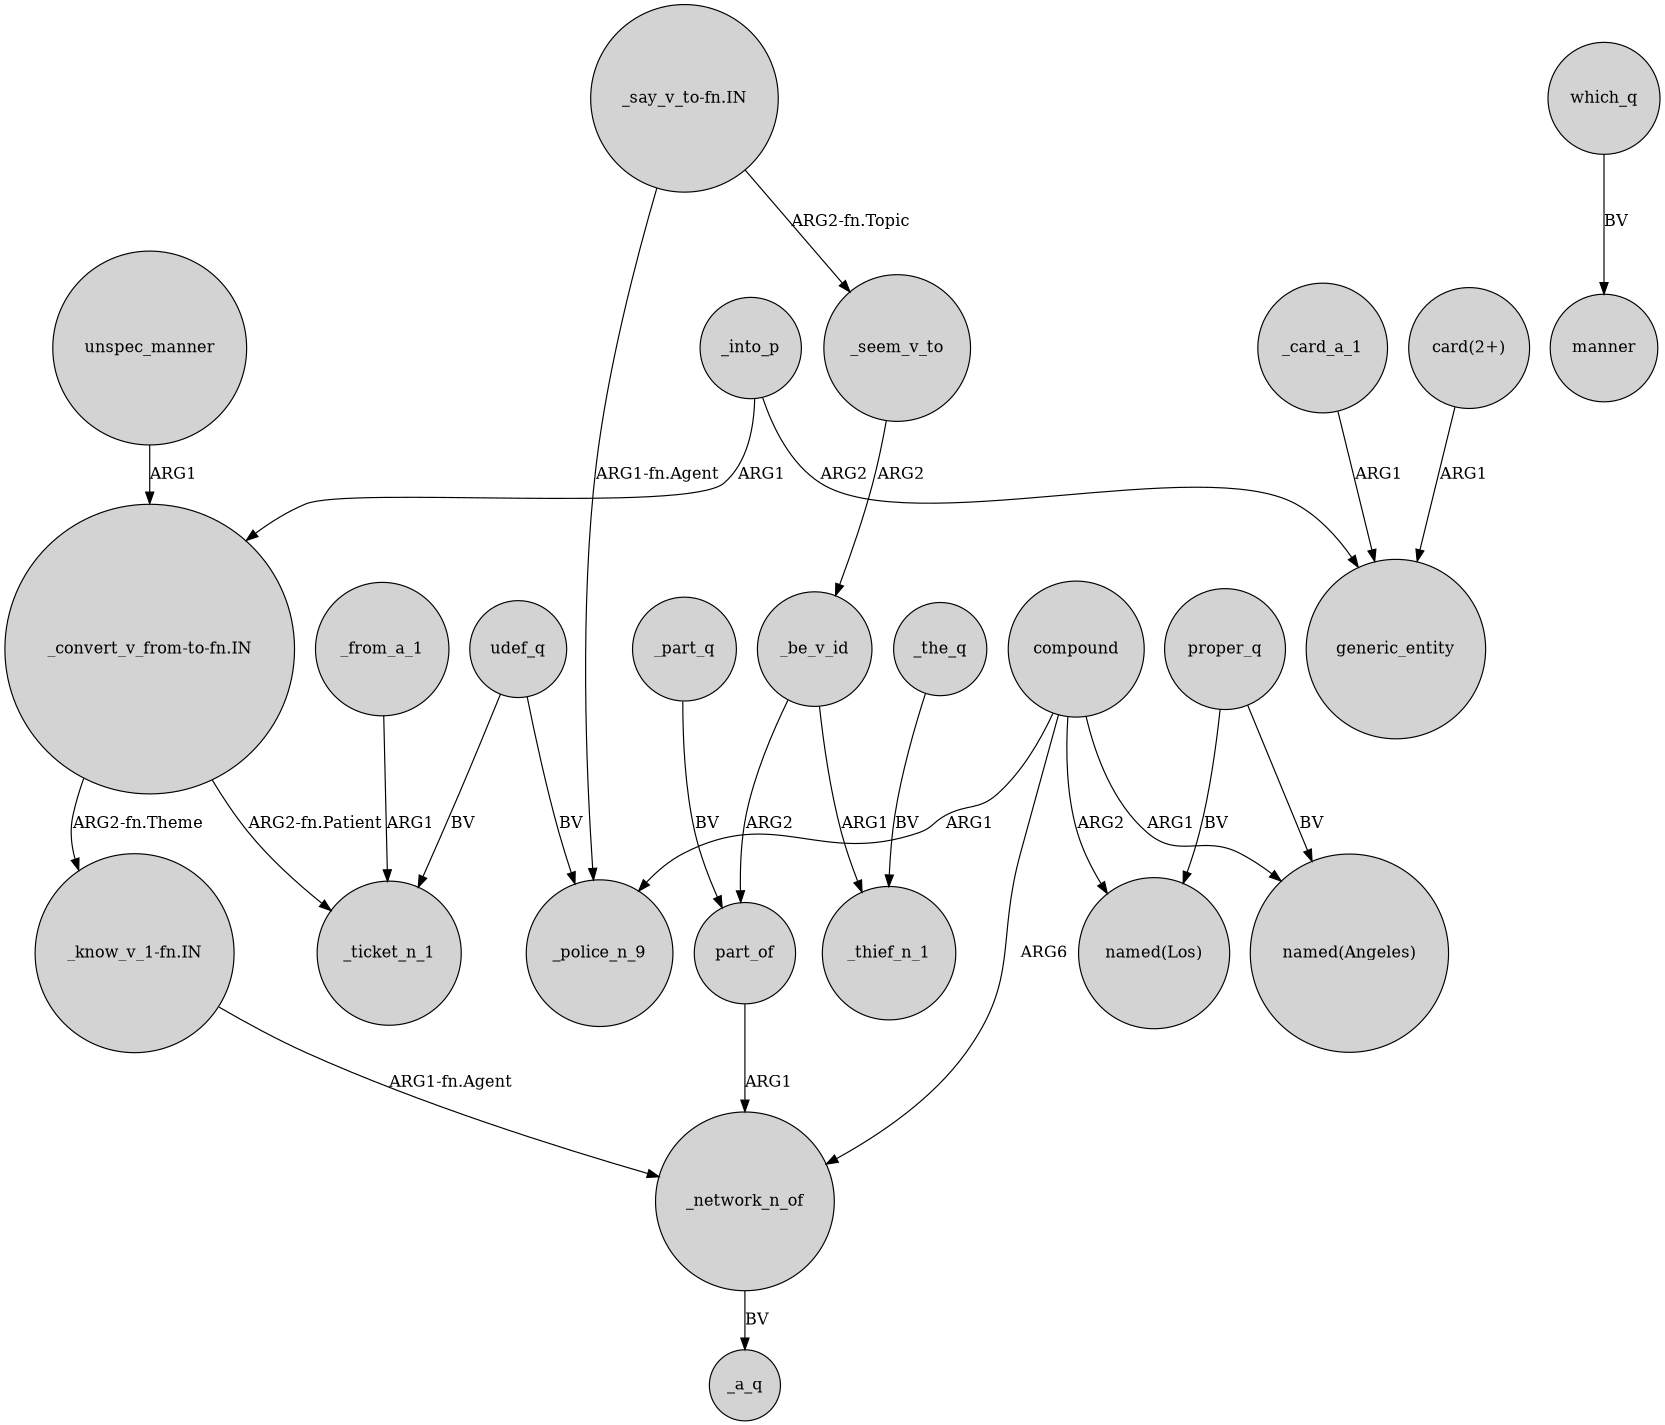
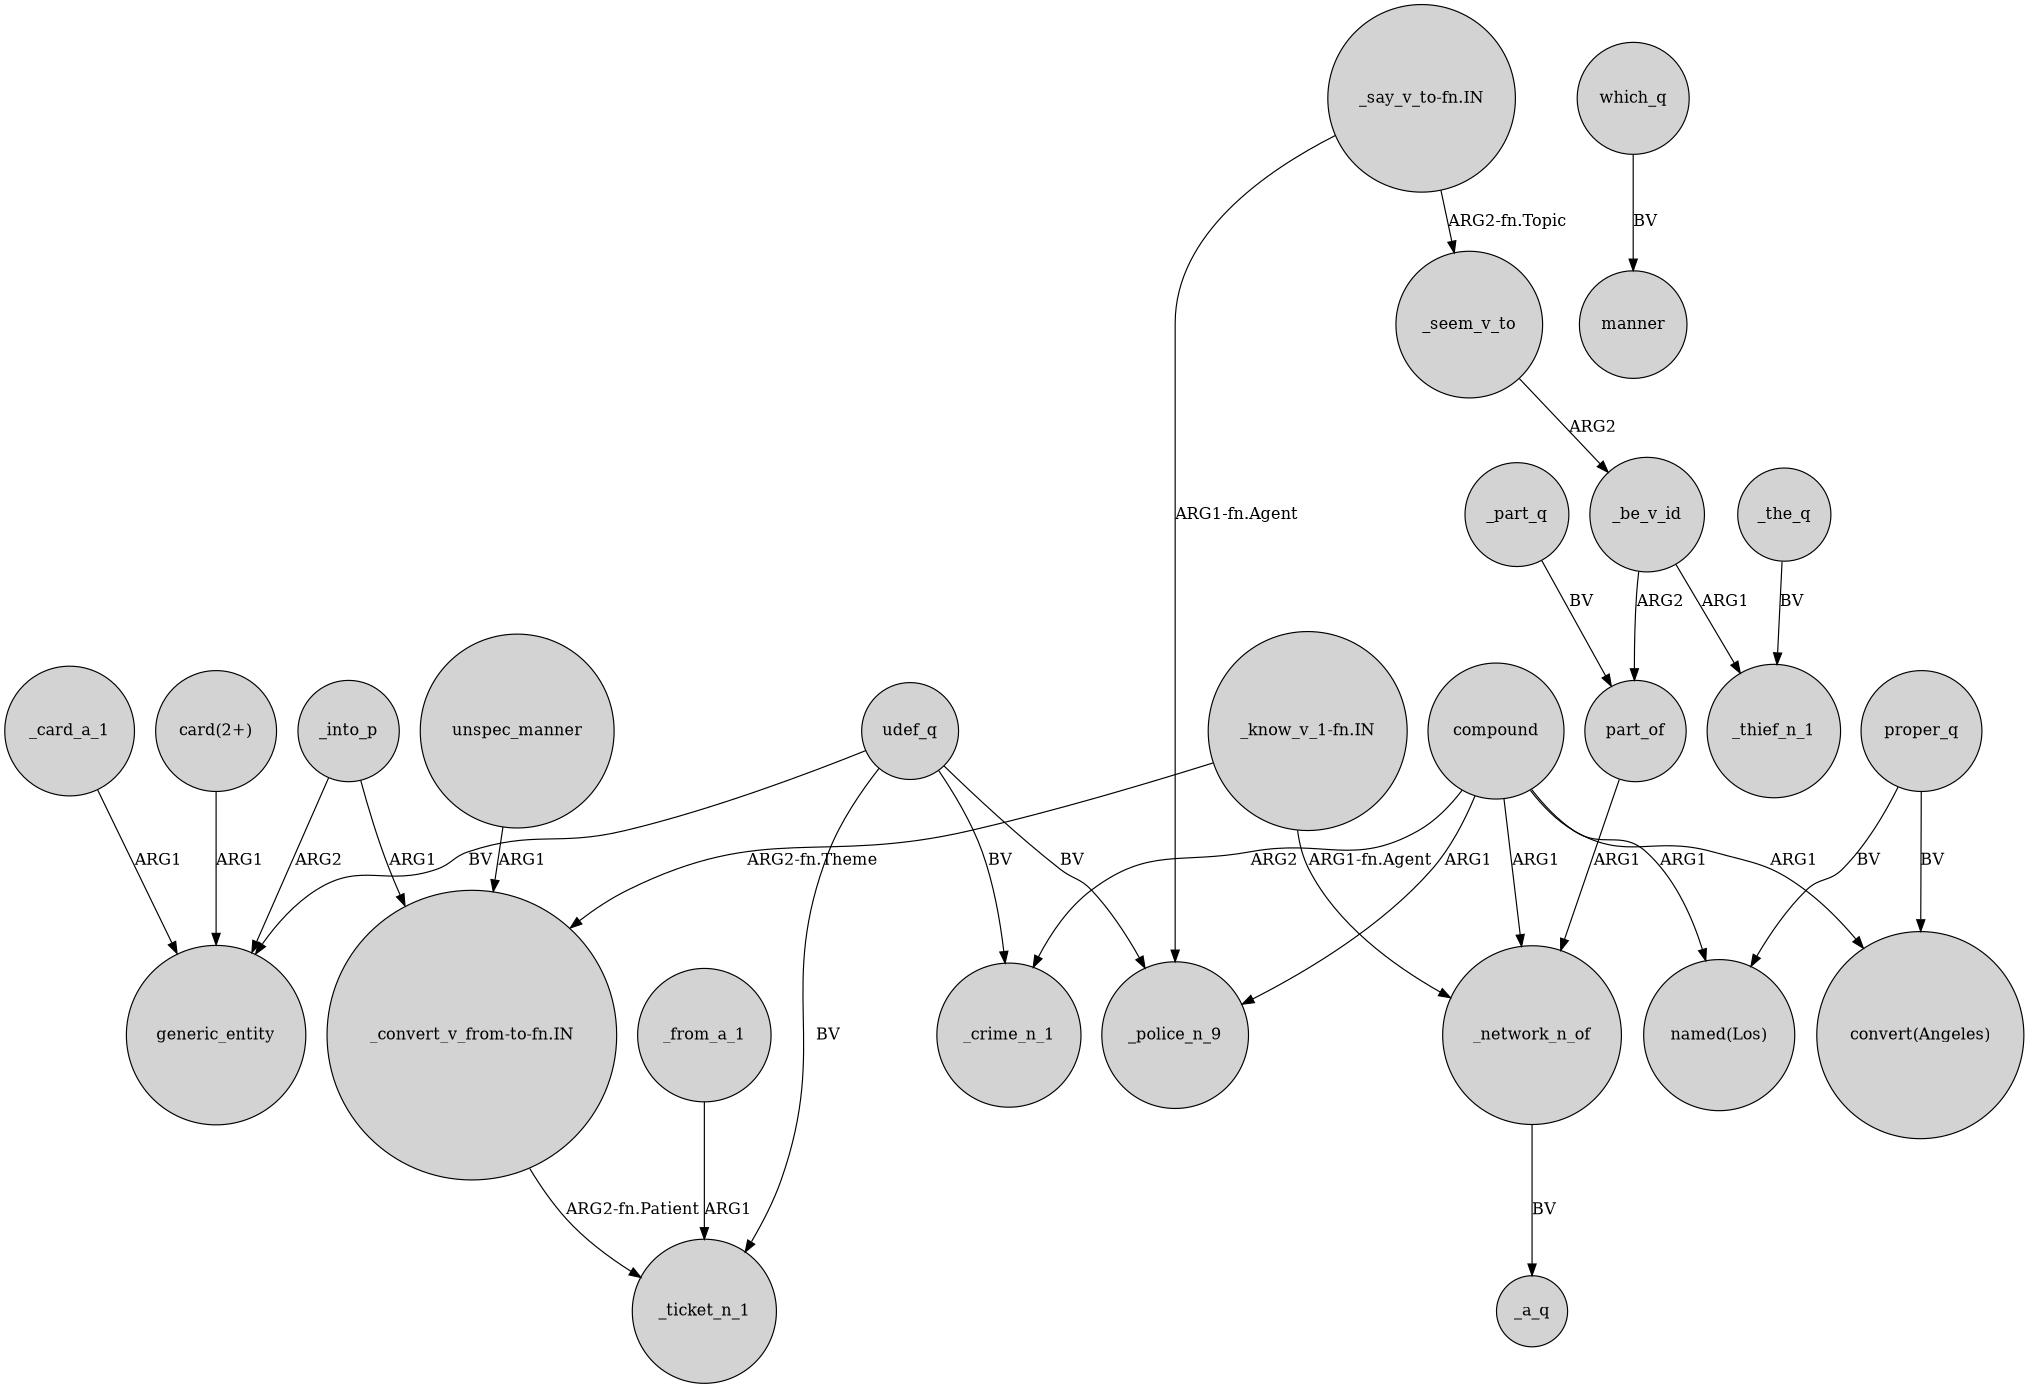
edge "_convert_v_from-to-fn.IN" -> "_know_v_1-fn.IN": reversed
edge "compound" -> "named(Los)": label "ARG2" -> "ARG1"
edge "udef_q" -> "generic_entity": added, label "BV"
edge "compound" -> "_network_n_of": label "ARG6" -> "ARG1"
node "named(Angeles)": label "named(Angeles)" -> "convert(Angeles)"
node "_crime_n_1": added
